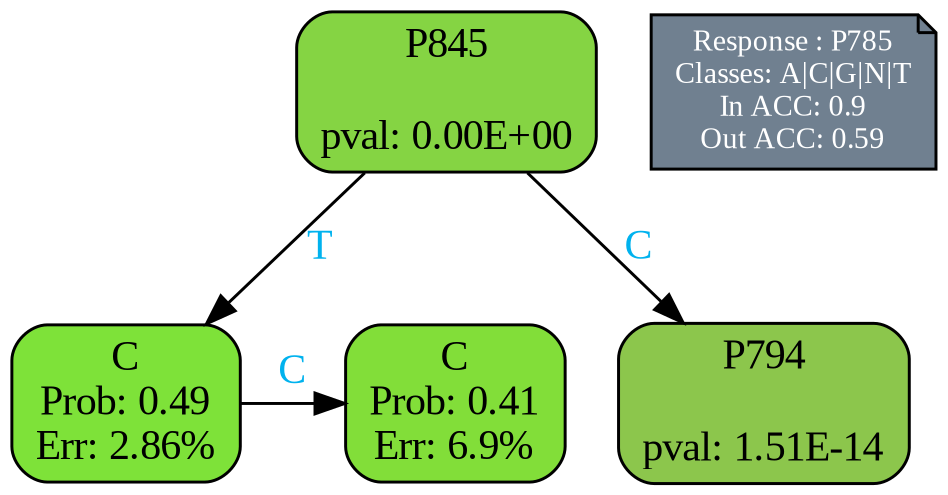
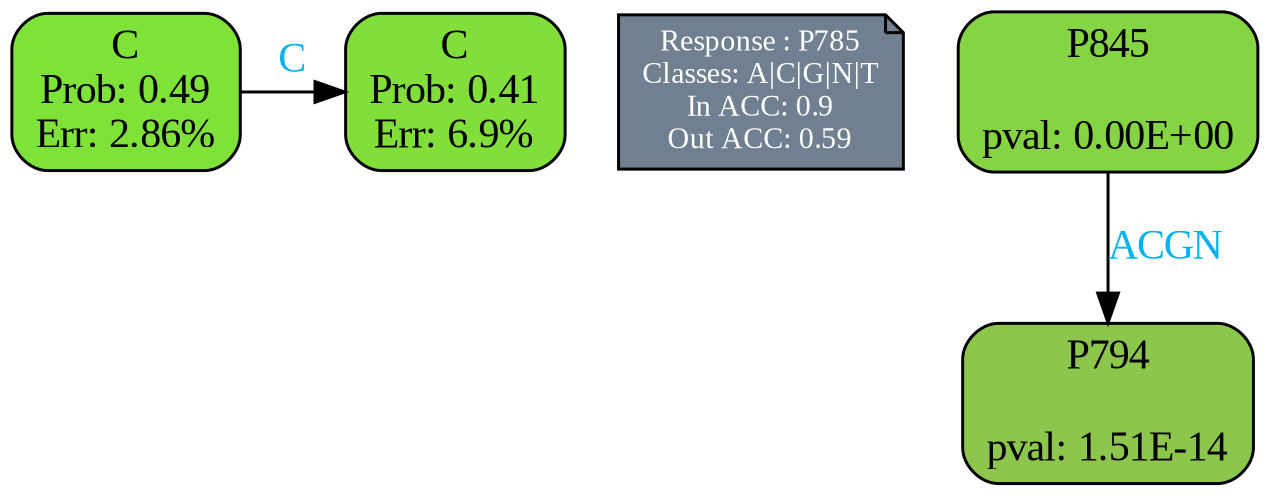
edge "P845 pval: 0.00E+00" -> "C Prob: 0.49 Err: 2.86%": removed, label "T"
edge "P845 pval: 0.00E+00" -> "P794 pval: 1.51E-14": label "C" -> "ACGN"
